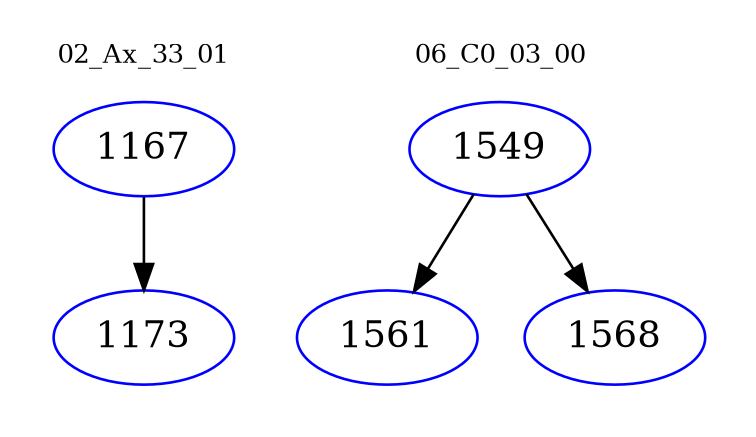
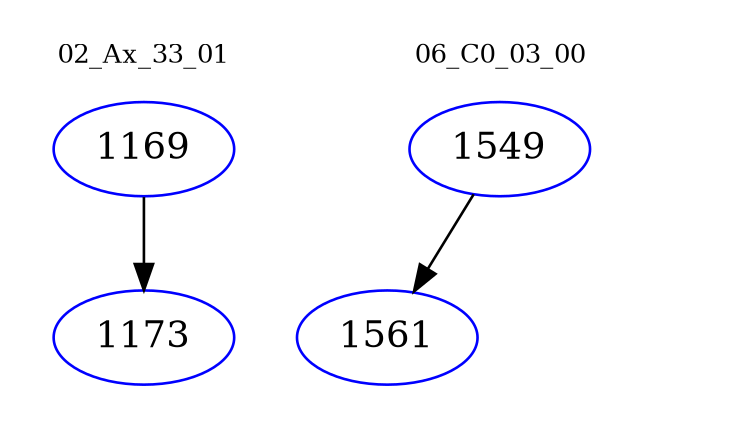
node "1167": label "1167" -> "1169"
node "1568": removed
